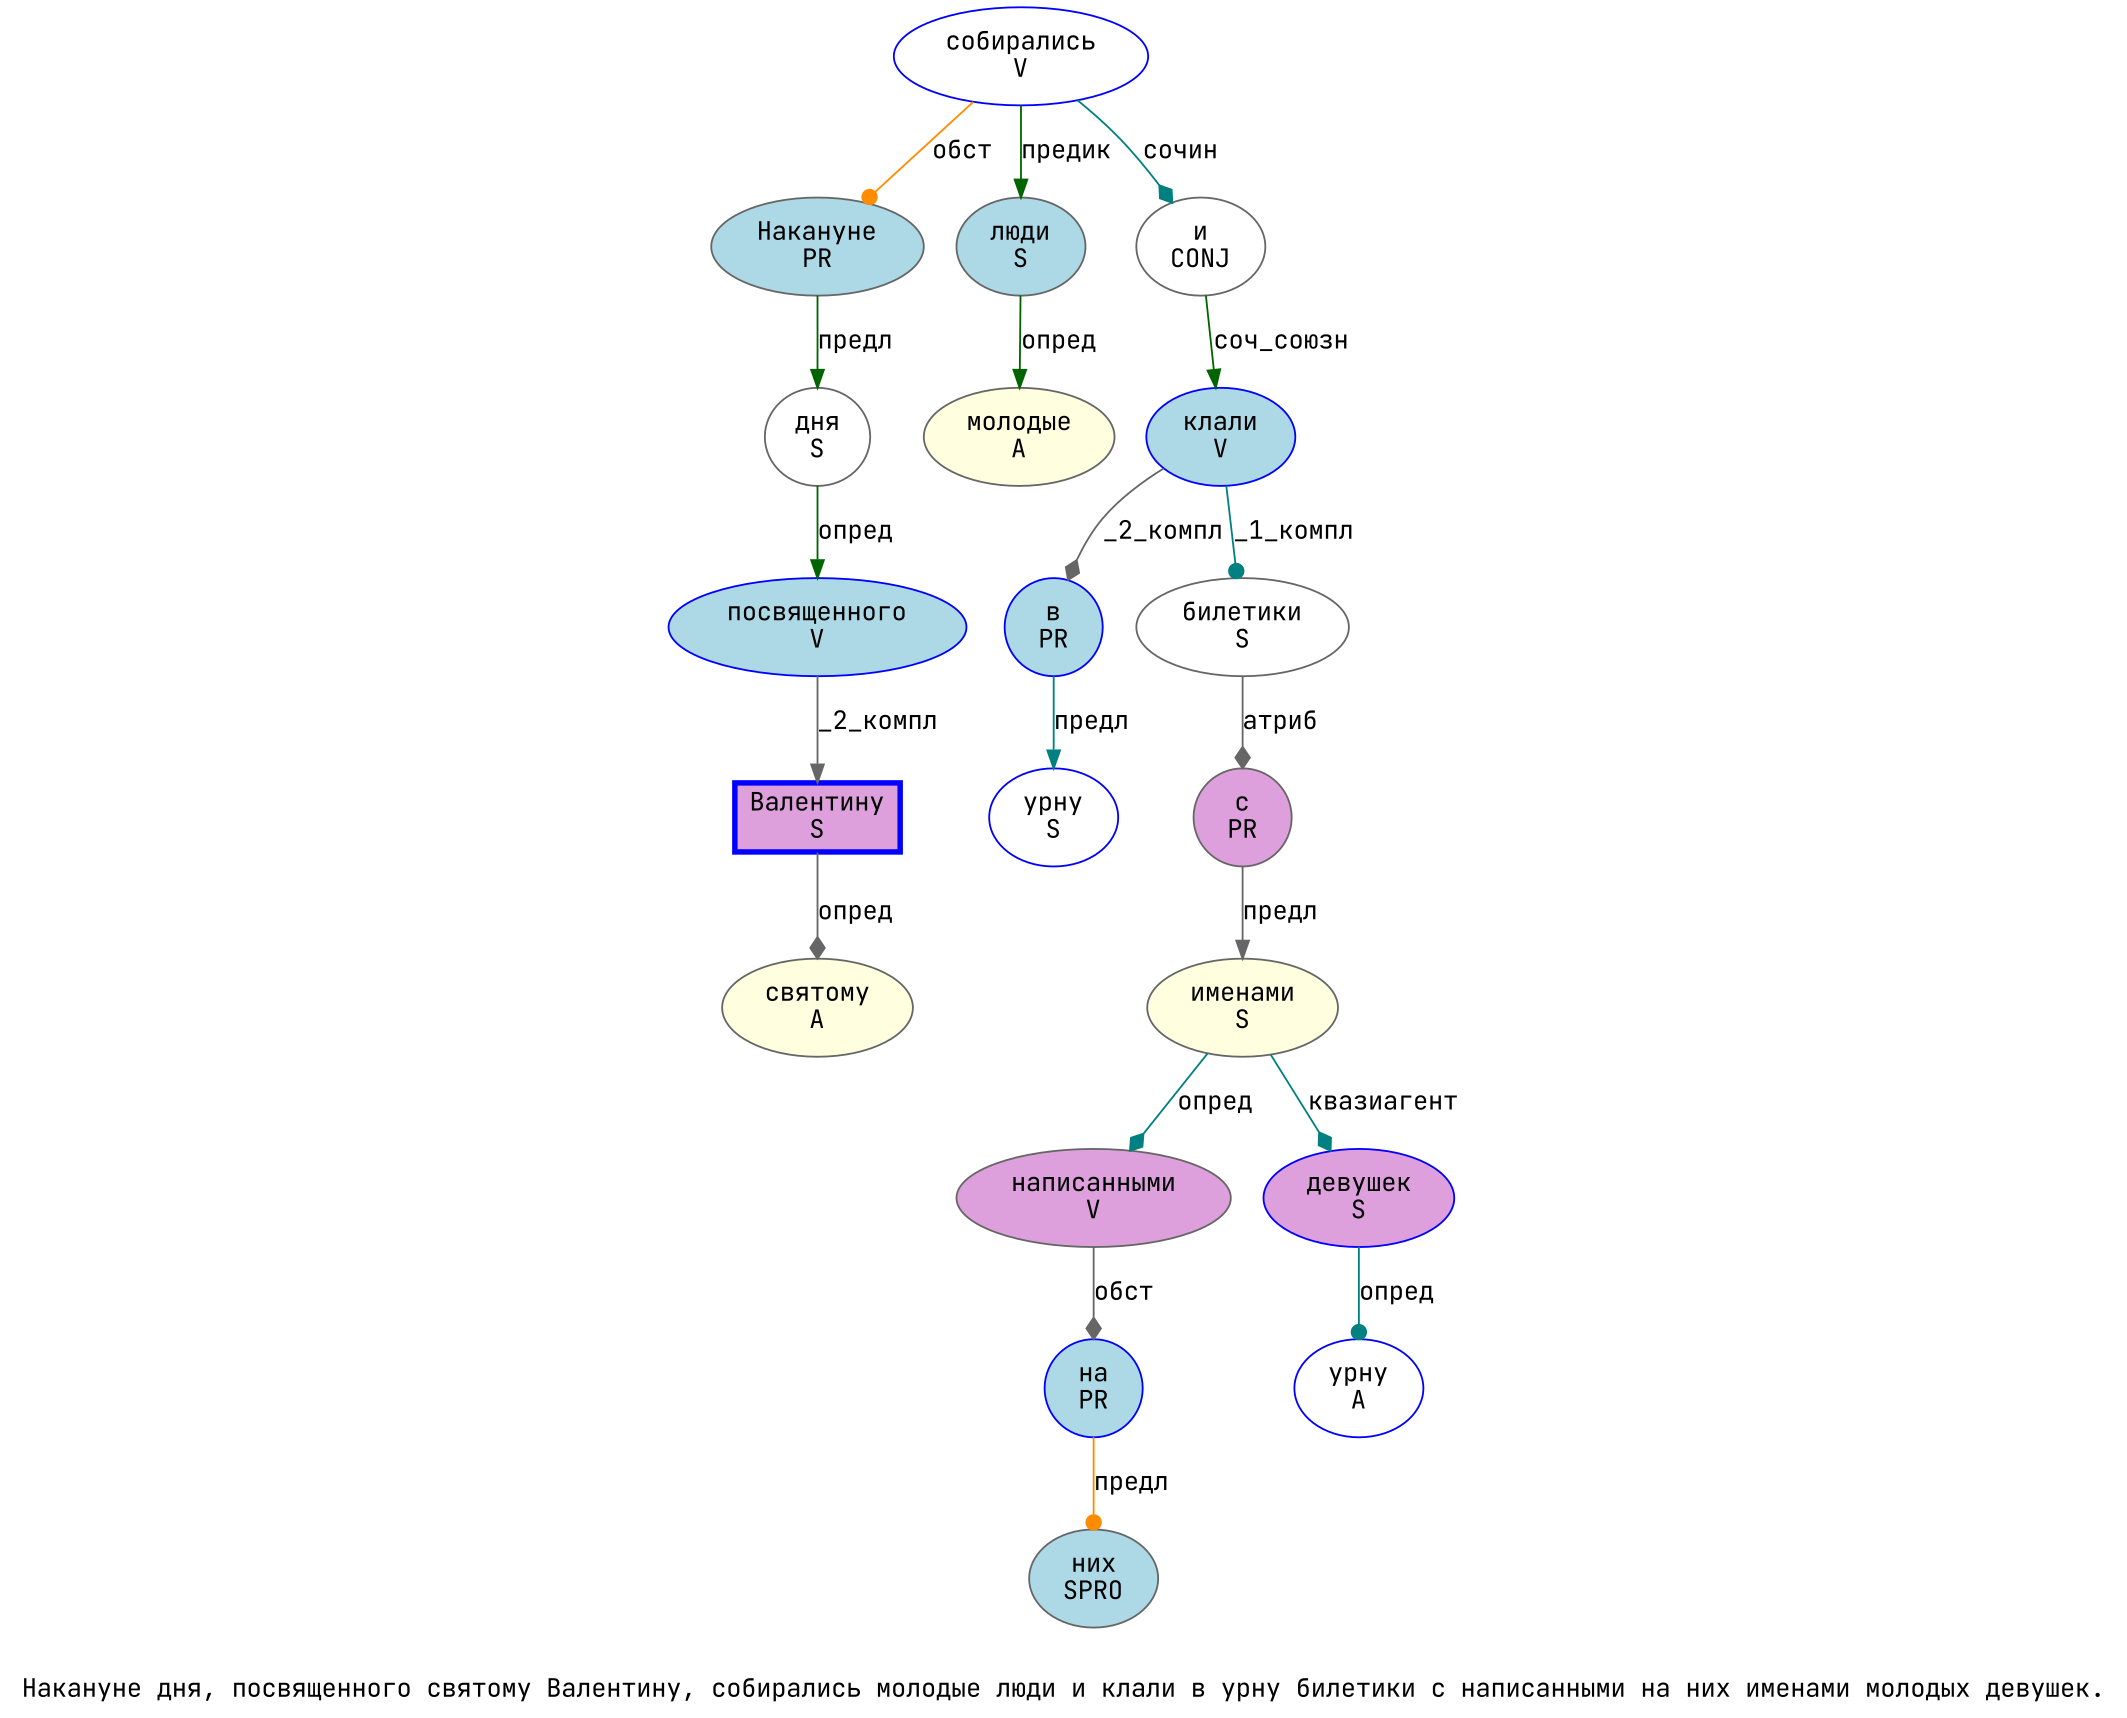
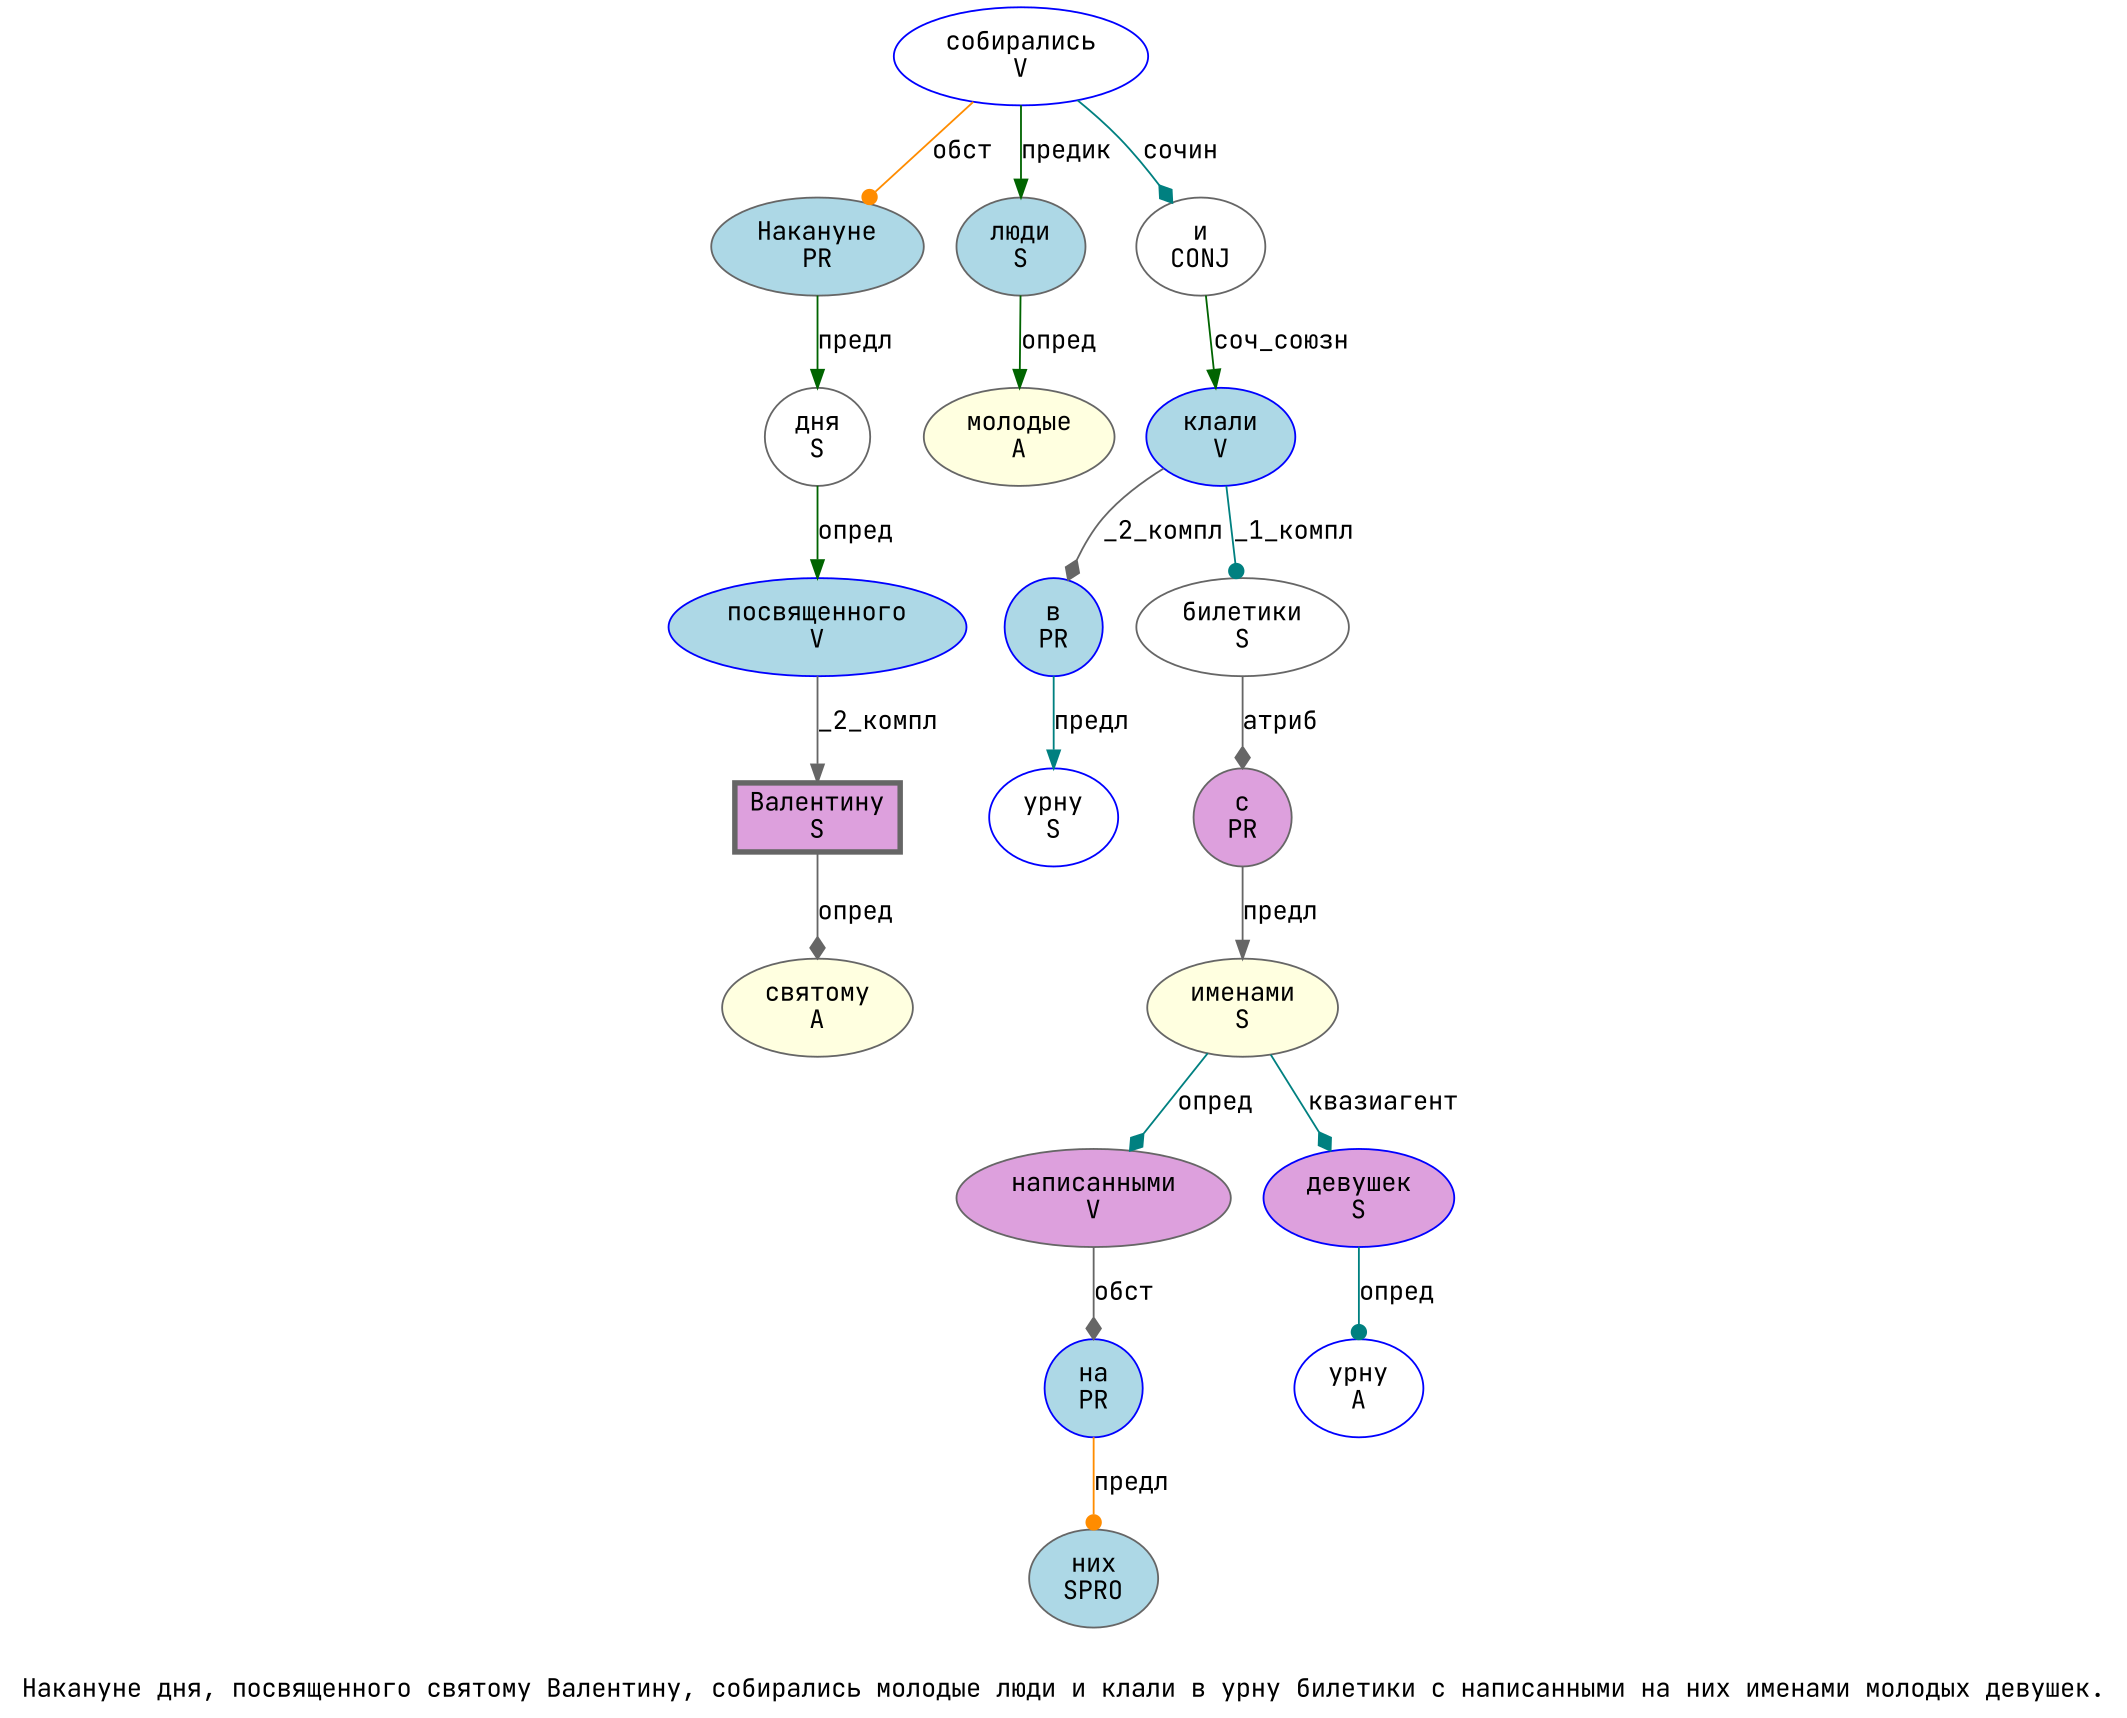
node "Валентину S": color blue -> gray40
